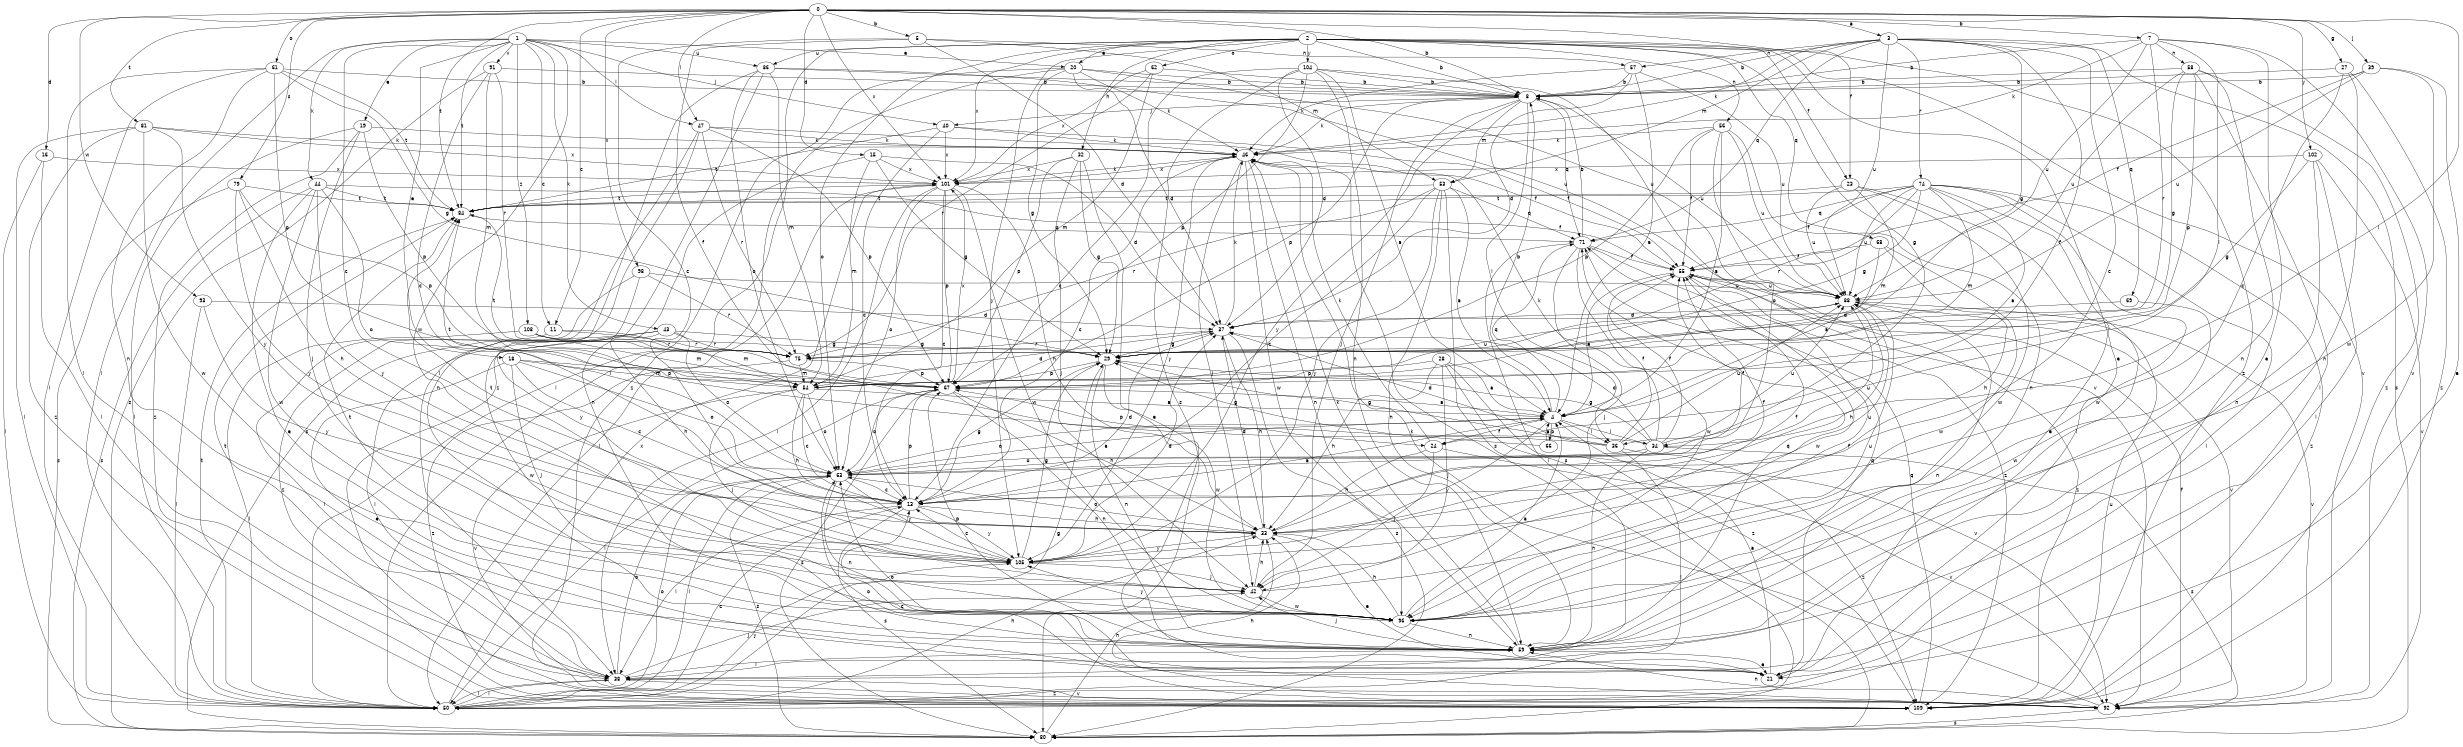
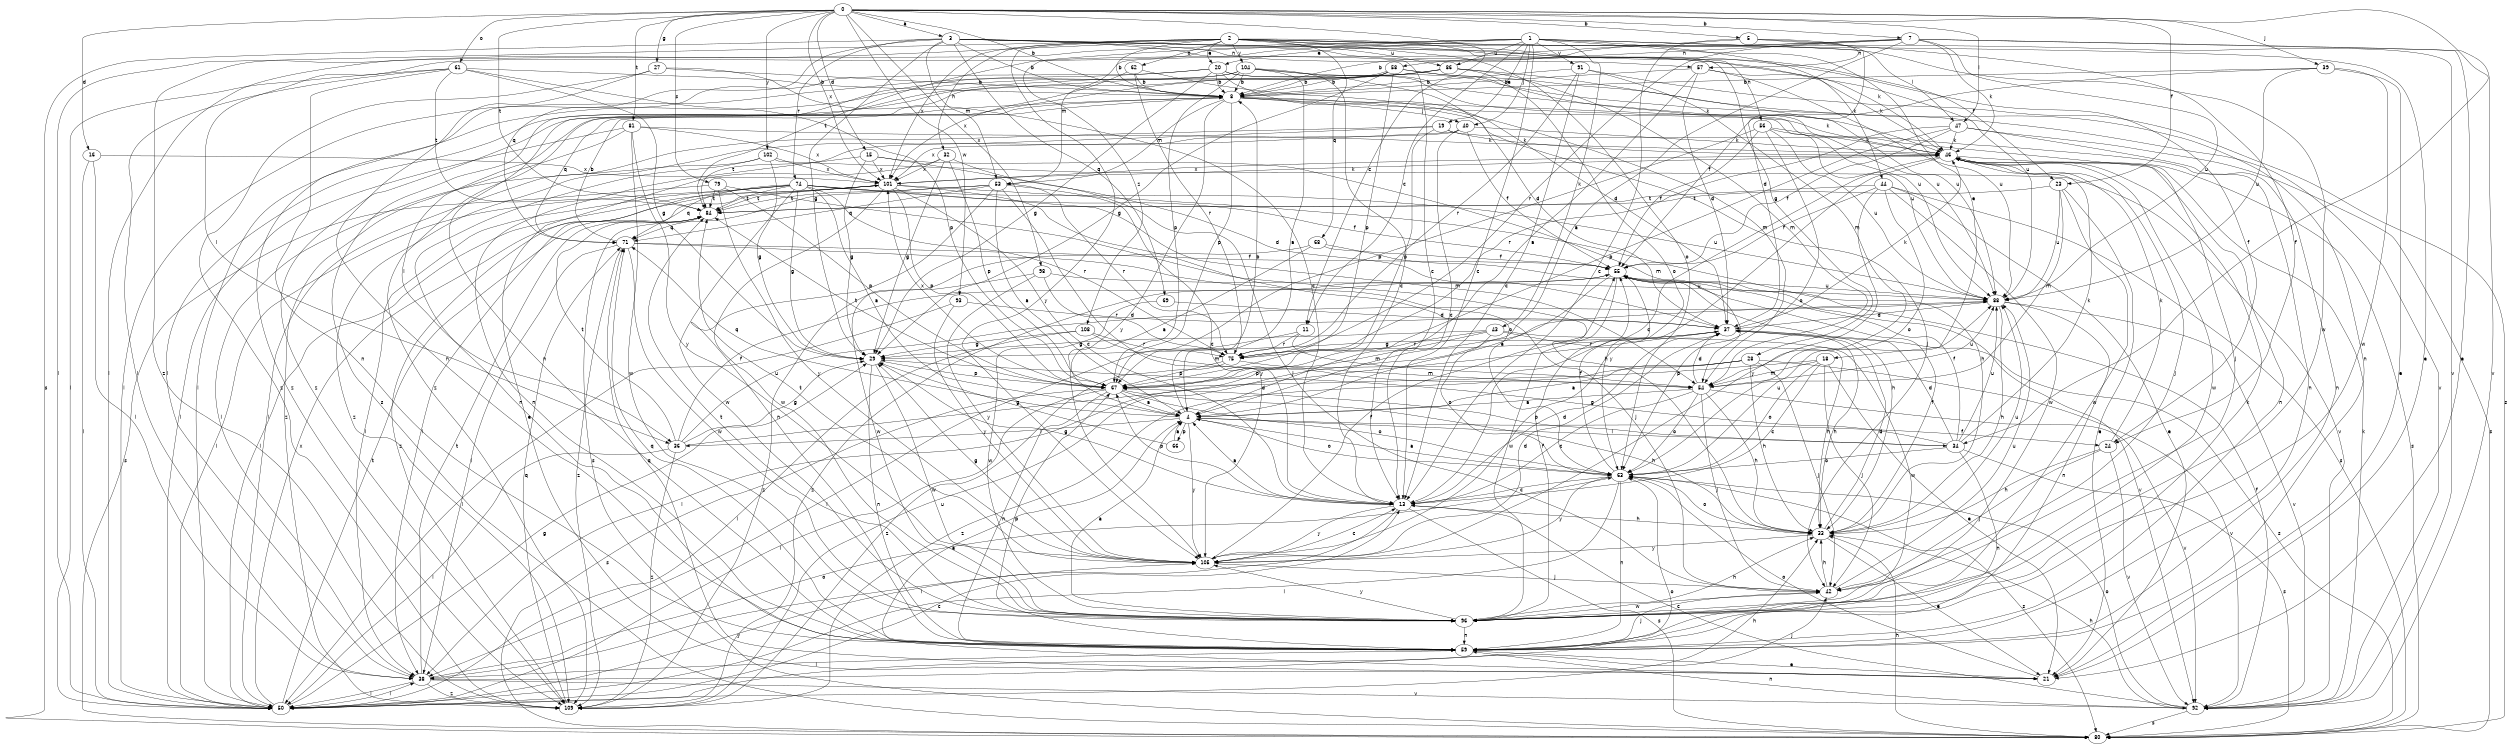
edge "2" -> "34": now "2" -> "28"
edge "56" -> "4": now "7" -> "4"
